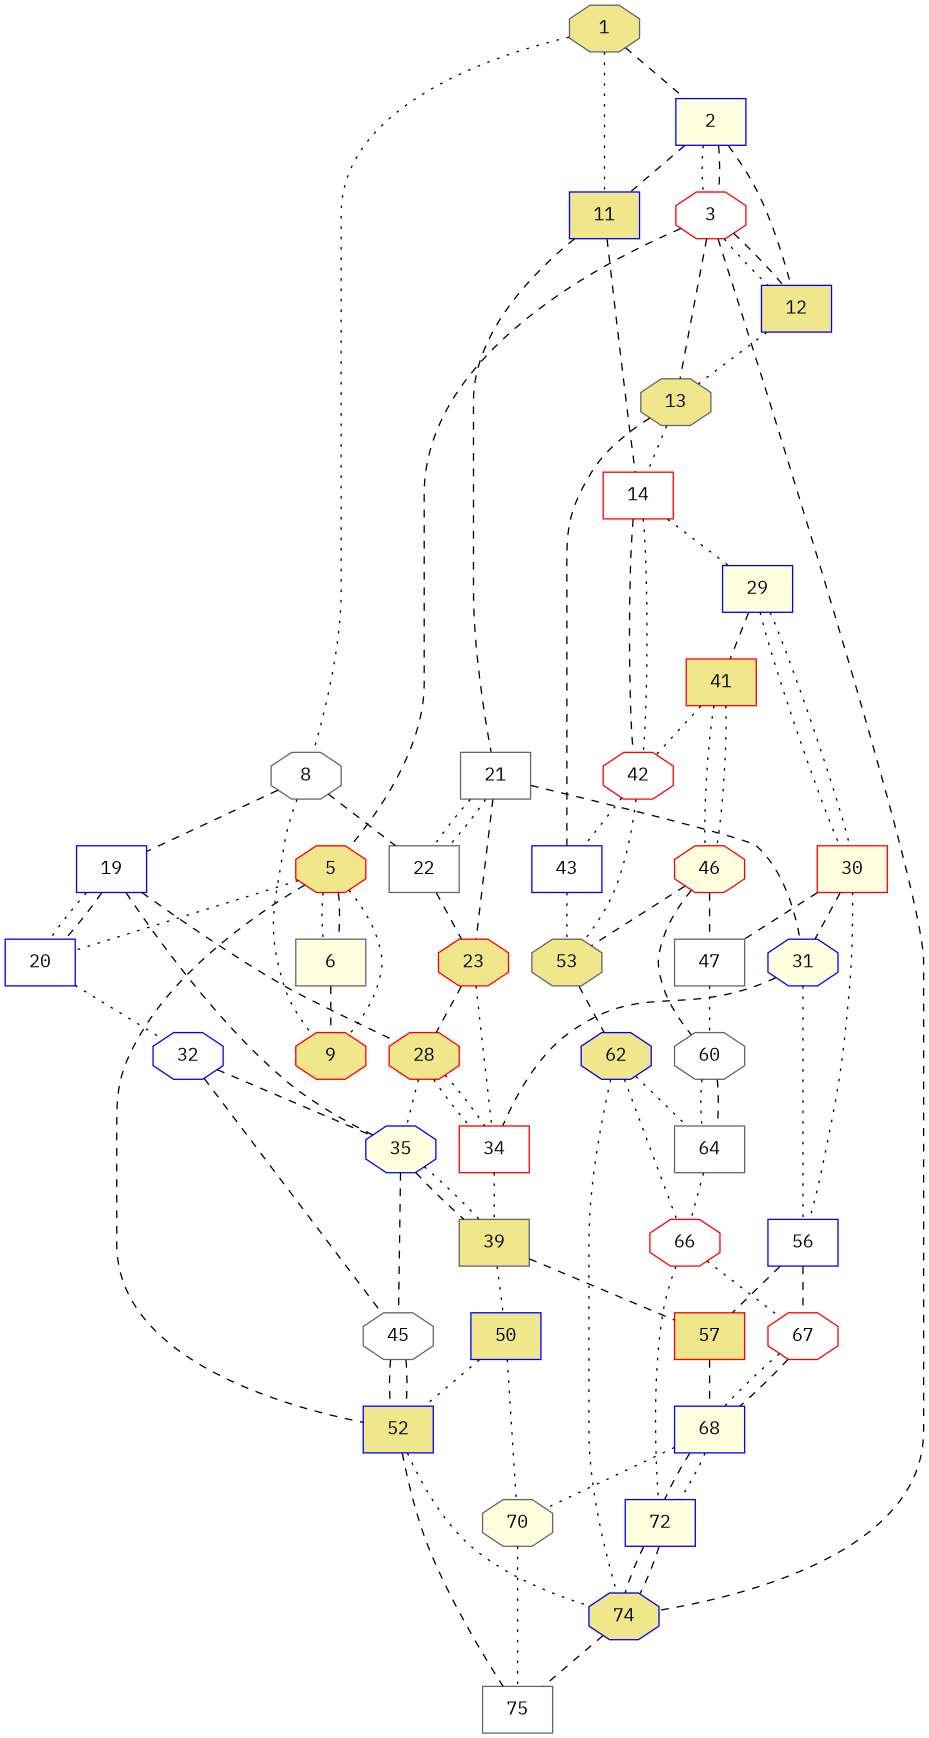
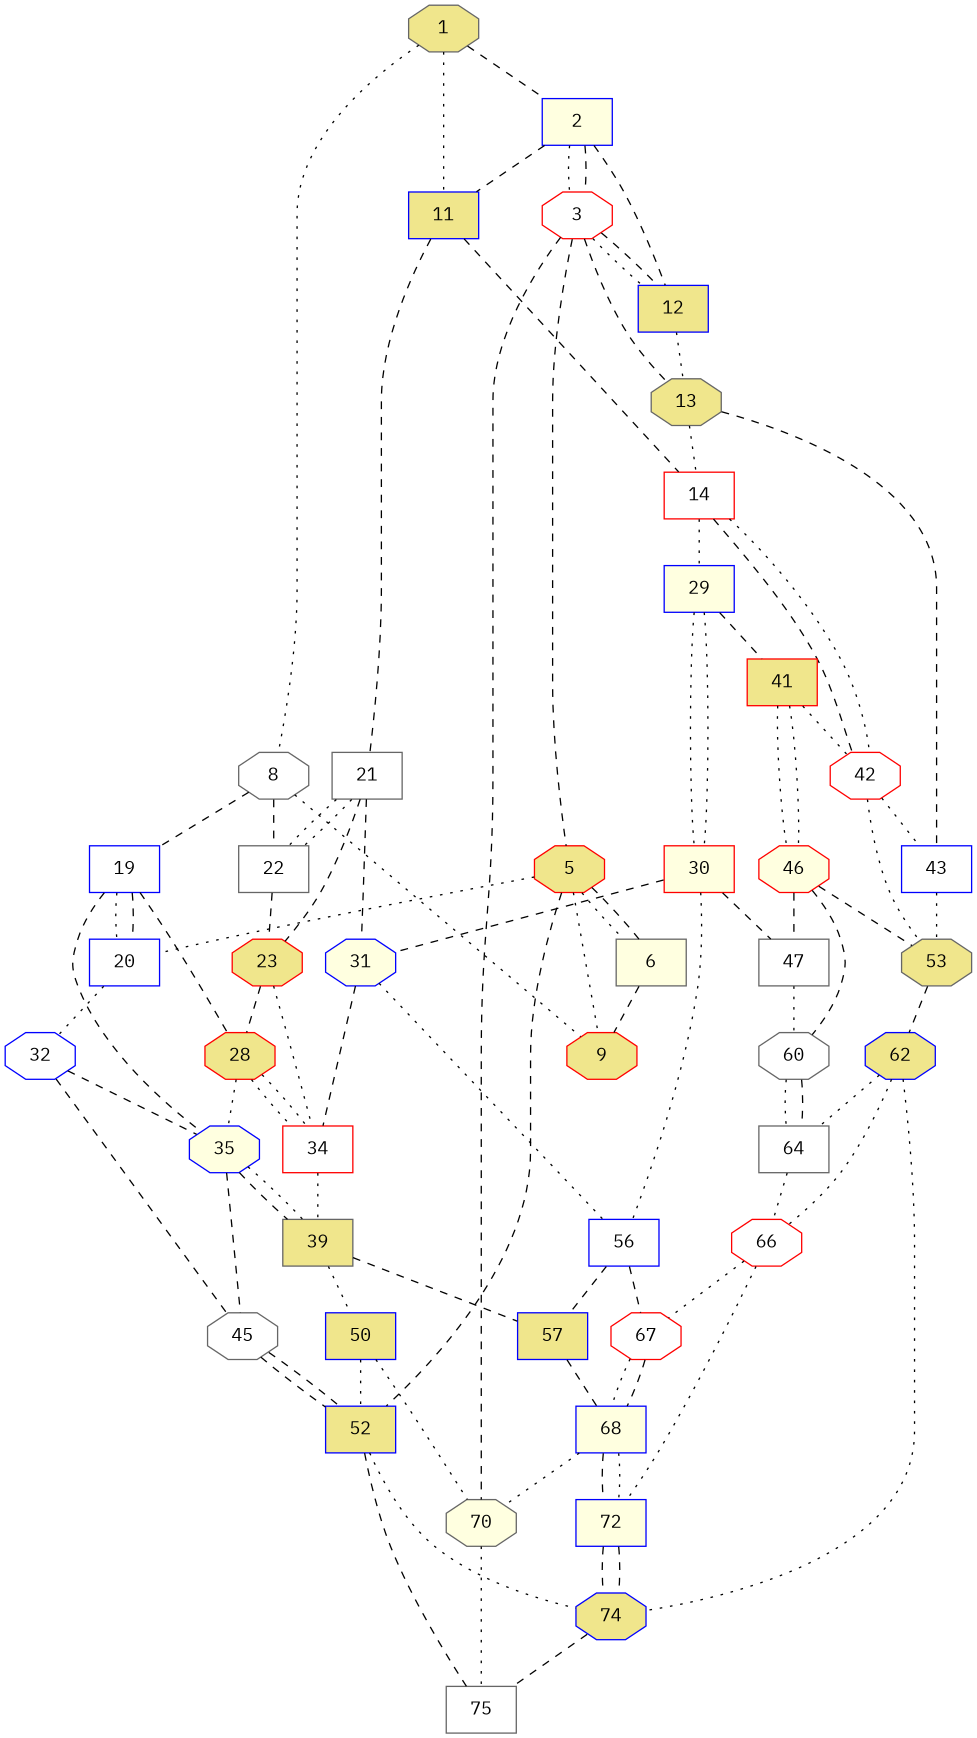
edge "3" -- "74": now "3" -- "70"
node "57": color red -> blue
